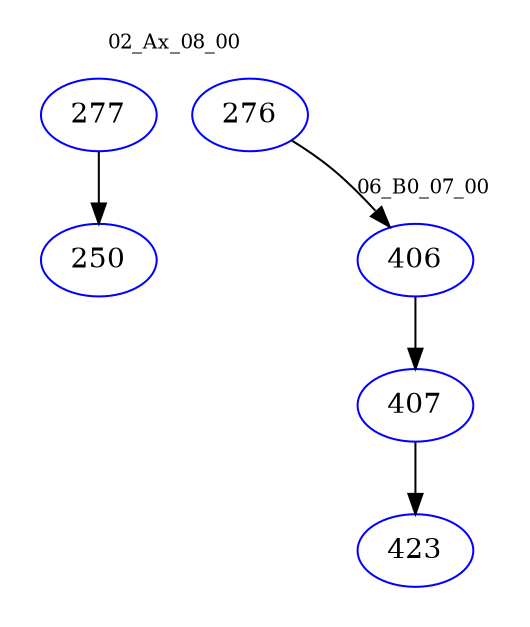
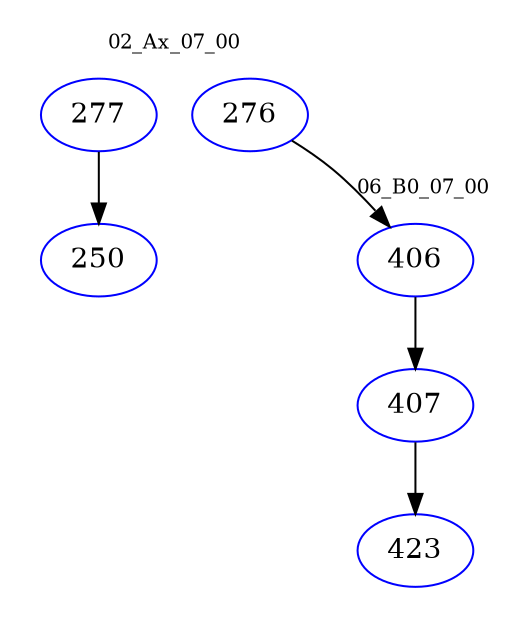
cluster "02_Ax_08_00": label "02_Ax_08_00" -> "02_Ax_07_00"
